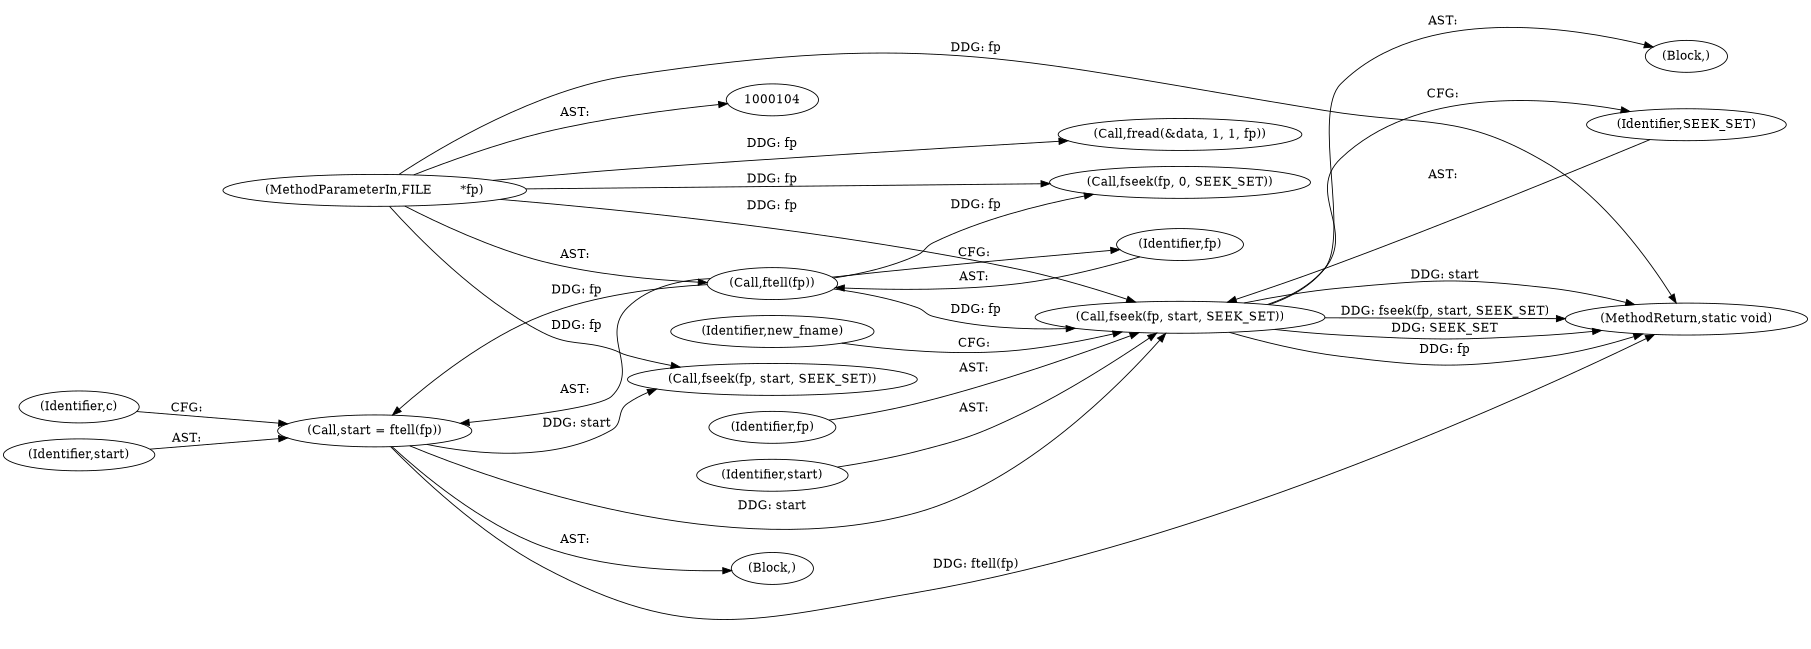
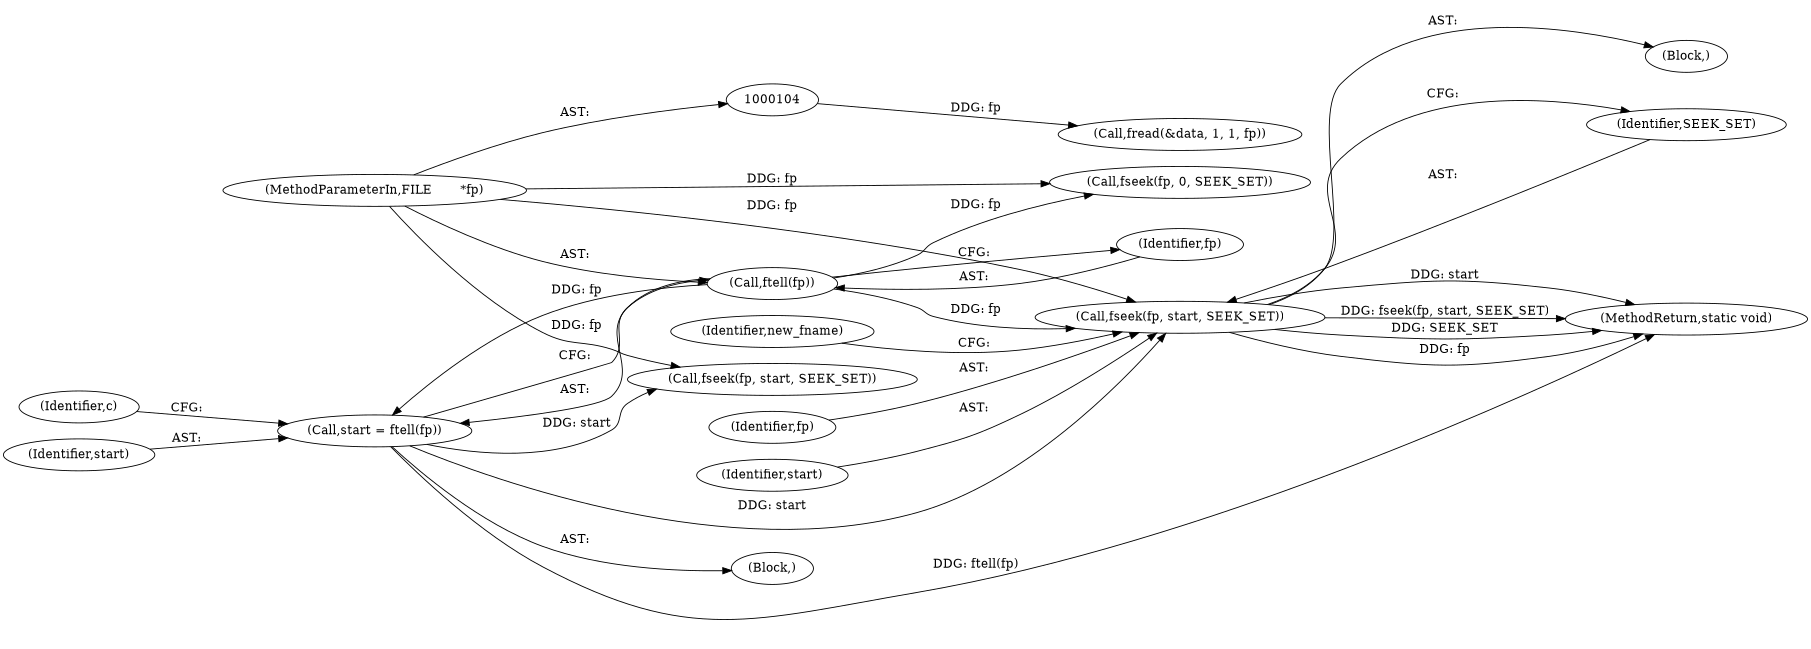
edge "(MethodParameterIn,FILE       *fp)" -> "(MethodReturn,static void)": removed, label "DDG: fp"
edge "(MethodParameterIn,FILE       *fp)" -> "(Call,fread(&data, 1, 1, fp))": now "1000104" -> "(Call,fread(&data, 1, 1, fp))"
edge "(Call,start = ftell(fp))" -> "(Call,ftell(fp))": added, label "CFG:"
